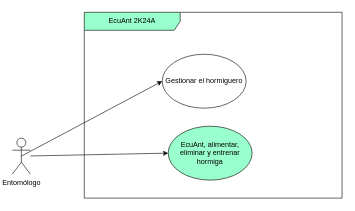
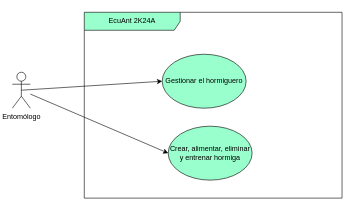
node "Gestionar el hormiguero": fillcolor #ffffff -> #99ffcc
node "EcuAnt, alimentar, eliminar y entrenar hormiga": label "EcuAnt, alimentar, eliminar y entrenar hormiga" -> "Crear, alimentar, eliminar y entrenar hormiga"
node "Entomólogo": moved (21, 156) -> (21, 90)
